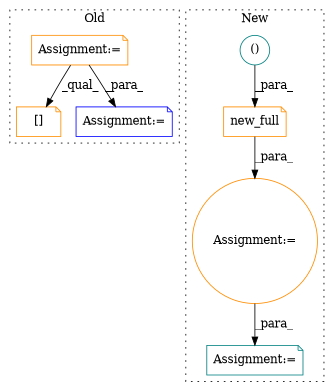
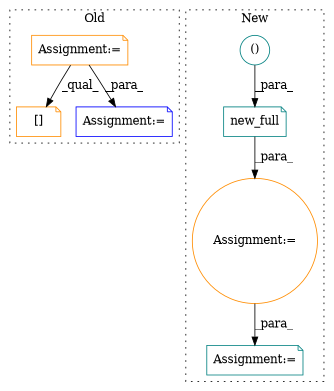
node "new_full": color darkorange -> teal
